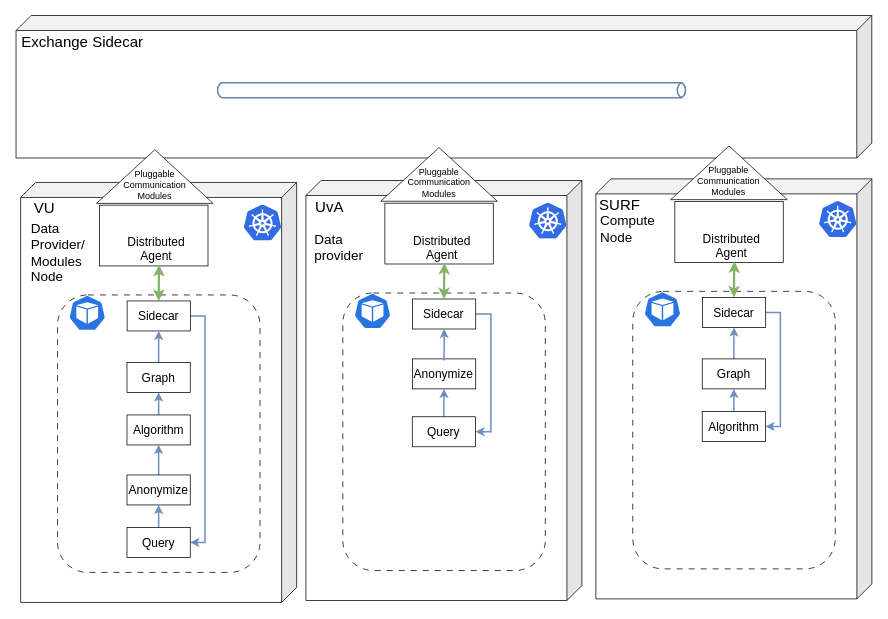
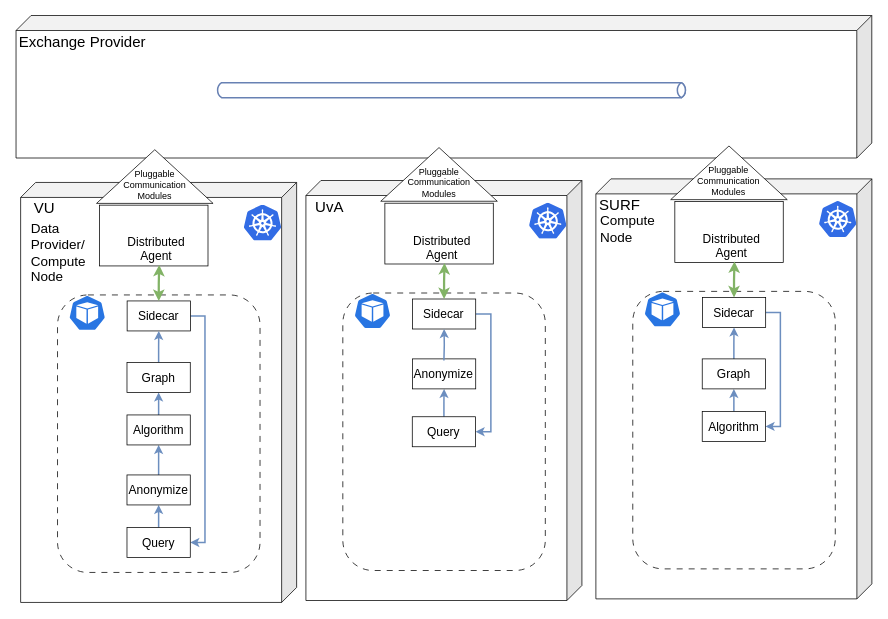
node "Exchange Sidecar": label "Exchange Sidecar" -> "Exchange Provider"
node "Data provider": removed
node "Data Provider/ ModulesNode": label "Data Provider/ ModulesNode" -> "Data Provider/ ComputeNode"
